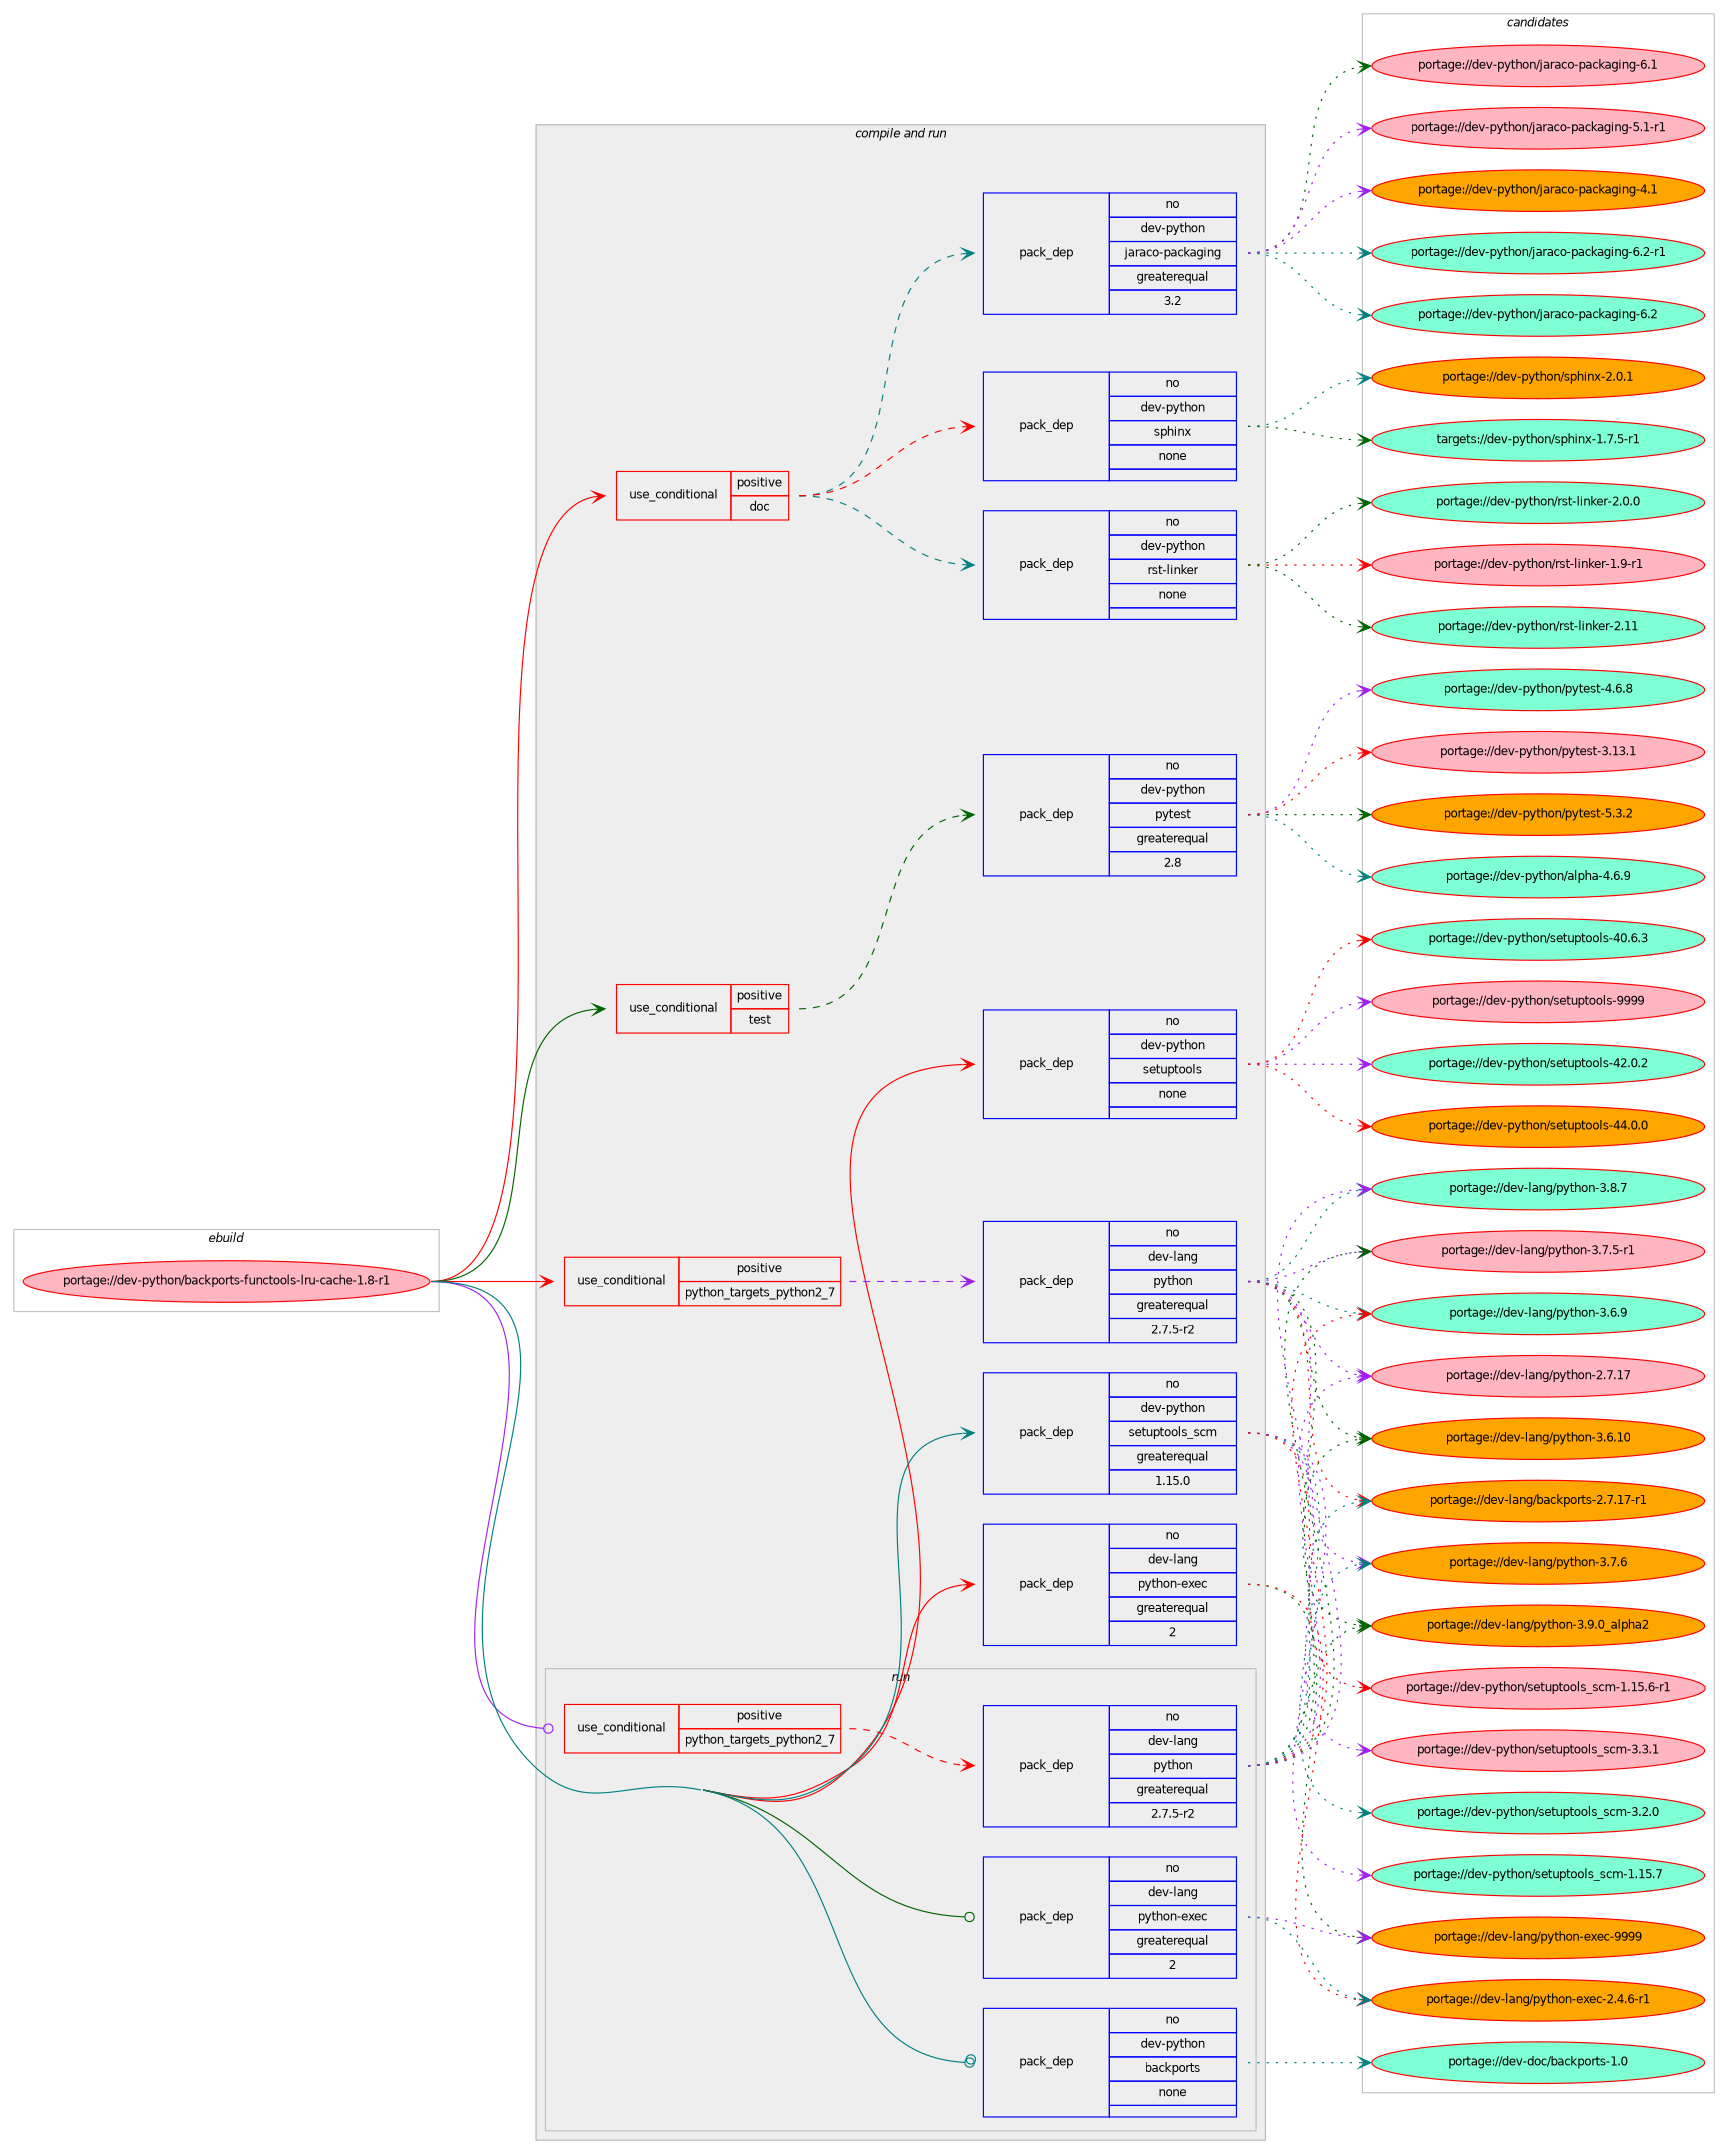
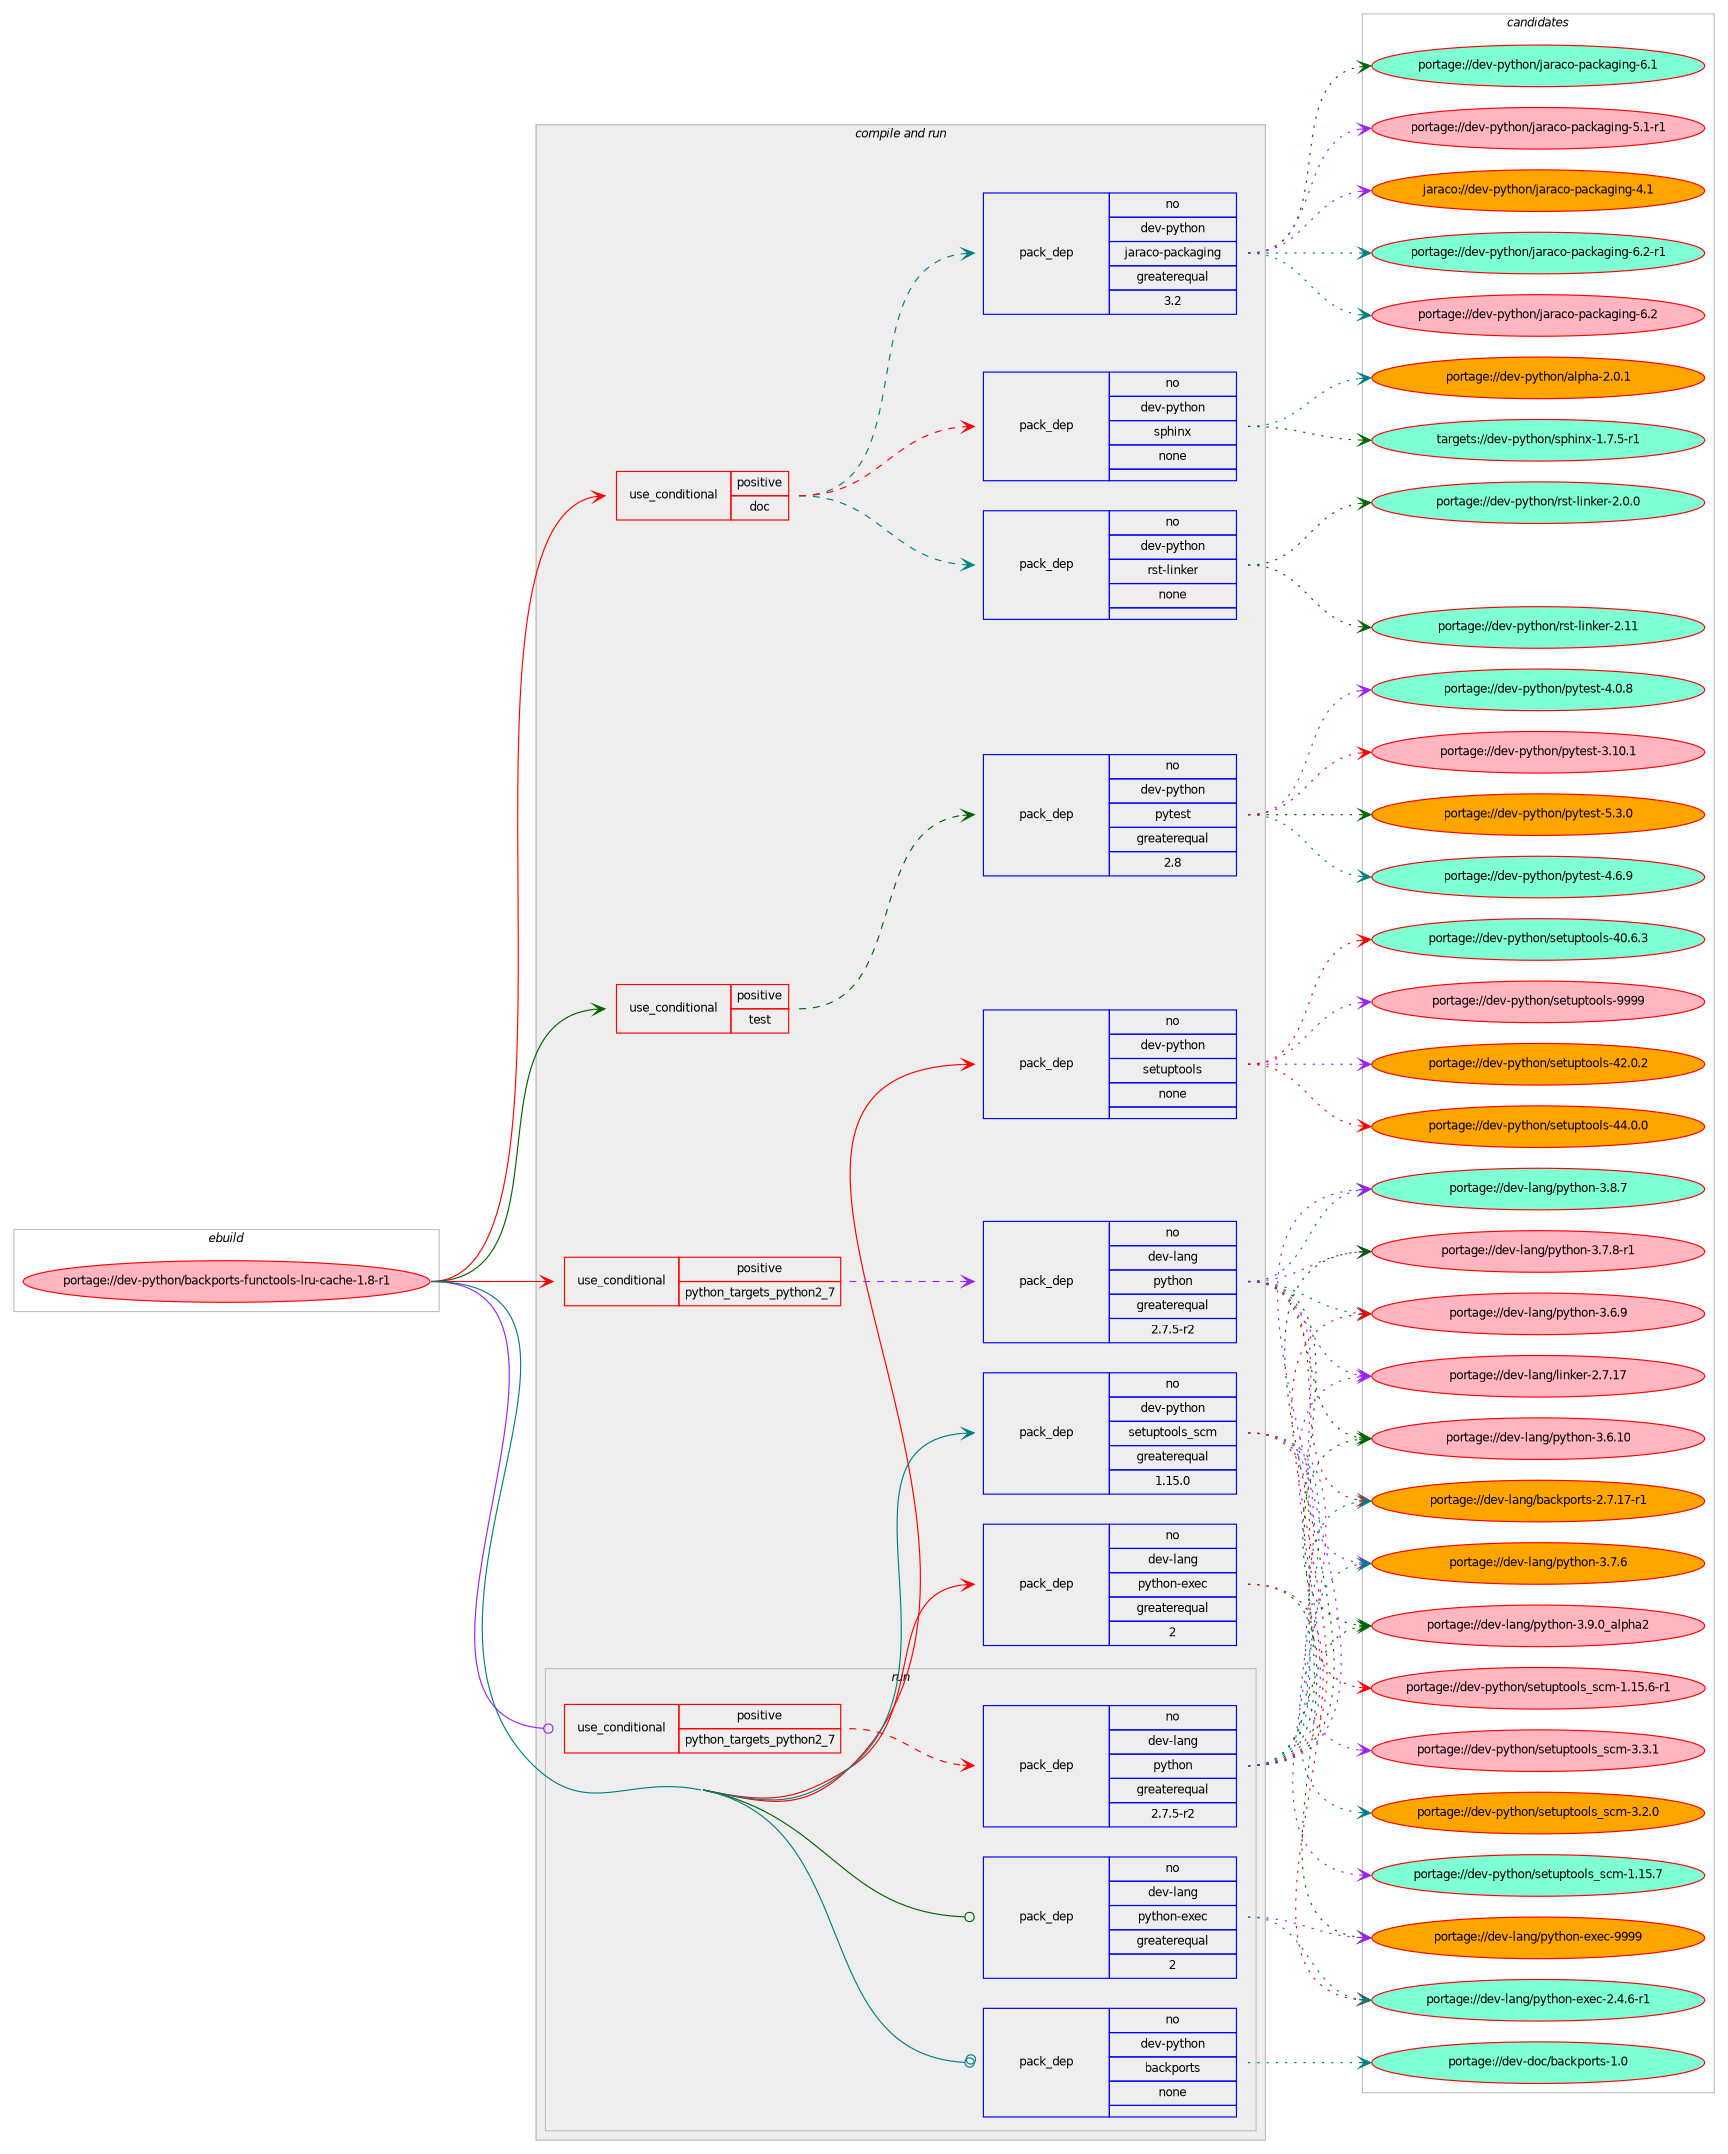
node "portage://dev-python/jaraco-packaging-6.1": fillcolor lightpink -> aquamarine
node "portage://dev-python/jaraco-packaging-4.1": label "portage://dev-python/jaraco-packaging-4.1" -> "jaraco://dev-python/jaraco-packaging-4.1"
node "portage://dev-python/jaraco-packaging-6.2": fillcolor aquamarine -> lightpink
node "portage://dev-python/sphinx-2.0.1": label "portage://dev-python/sphinx-2.0.1" -> "portage://dev-python/alpha-2.0.1"
node "portage://dev-python/rst-linker-1.9-r1": removed
node "portage://dev-python/pytest-4.6.8": label "portage://dev-python/pytest-4.6.8" -> "portage://dev-python/pytest-4.0.8"
node "portage://dev-python/pytest-3.13.1": label "portage://dev-python/pytest-3.13.1" -> "portage://dev-python/pytest-3.10.1"
node "portage://dev-python/pytest-5.3.2": label "portage://dev-python/pytest-5.3.2" -> "portage://dev-python/pytest-5.3.0"
node "portage://dev-python/alpha-4.6.9": label "portage://dev-python/alpha-4.6.9" -> "portage://dev-python/pytest-4.6.9"
node "portage://dev-python/setuptools-42.0.2": fillcolor aquamarine -> orange
node "portage://dev-lang/python-3.7.5-r1": label "portage://dev-lang/python-3.7.5-r1" -> "portage://dev-lang/python-3.7.8-r1"
node "portage://dev-lang/python-3.6.9": fillcolor aquamarine -> lightpink
node "portage://dev-lang/python-2.7.17": label "portage://dev-lang/python-2.7.17" -> "portage://dev-lang/linker-2.7.17"
node "portage://dev-lang/python-3.6.10": fillcolor orange -> lightpink
node "portage://dev-lang/python-3.9.0_alpha2": fillcolor orange -> lightpink
node "portage://dev-python/setuptools_scm-3.2.0": fillcolor aquamarine -> orange
node "portage://dev-lang/python-exec-2.4.6-r1": fillcolor orange -> aquamarine
